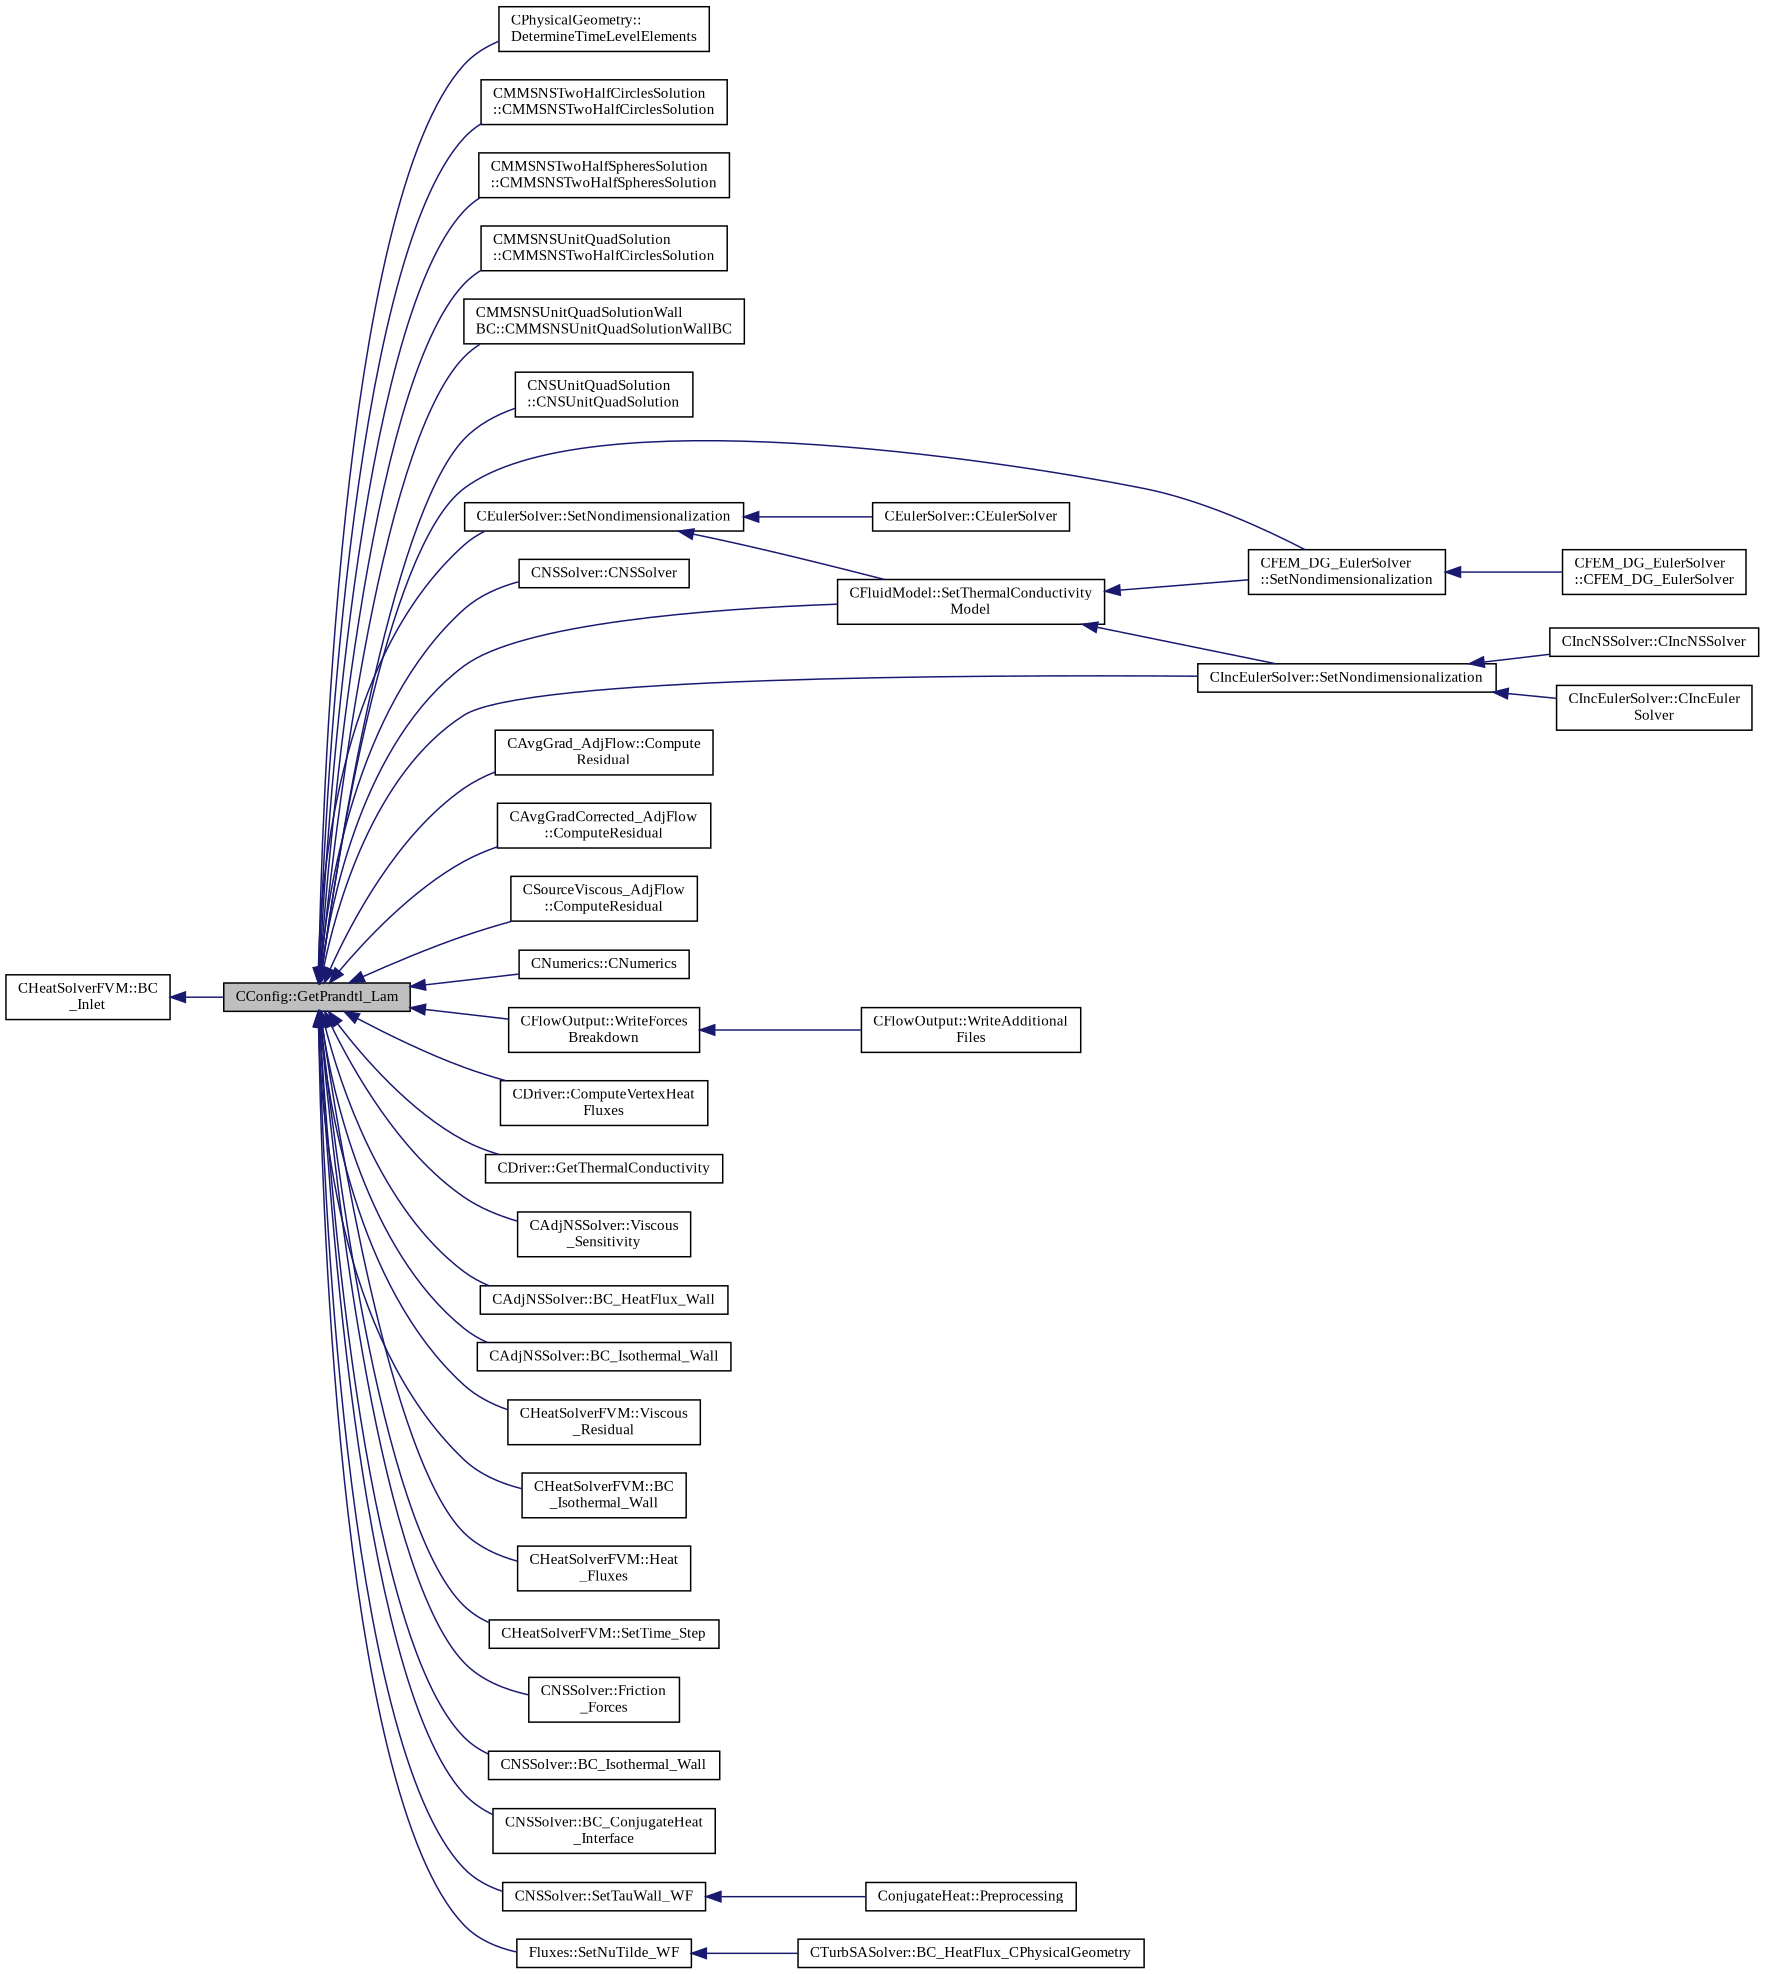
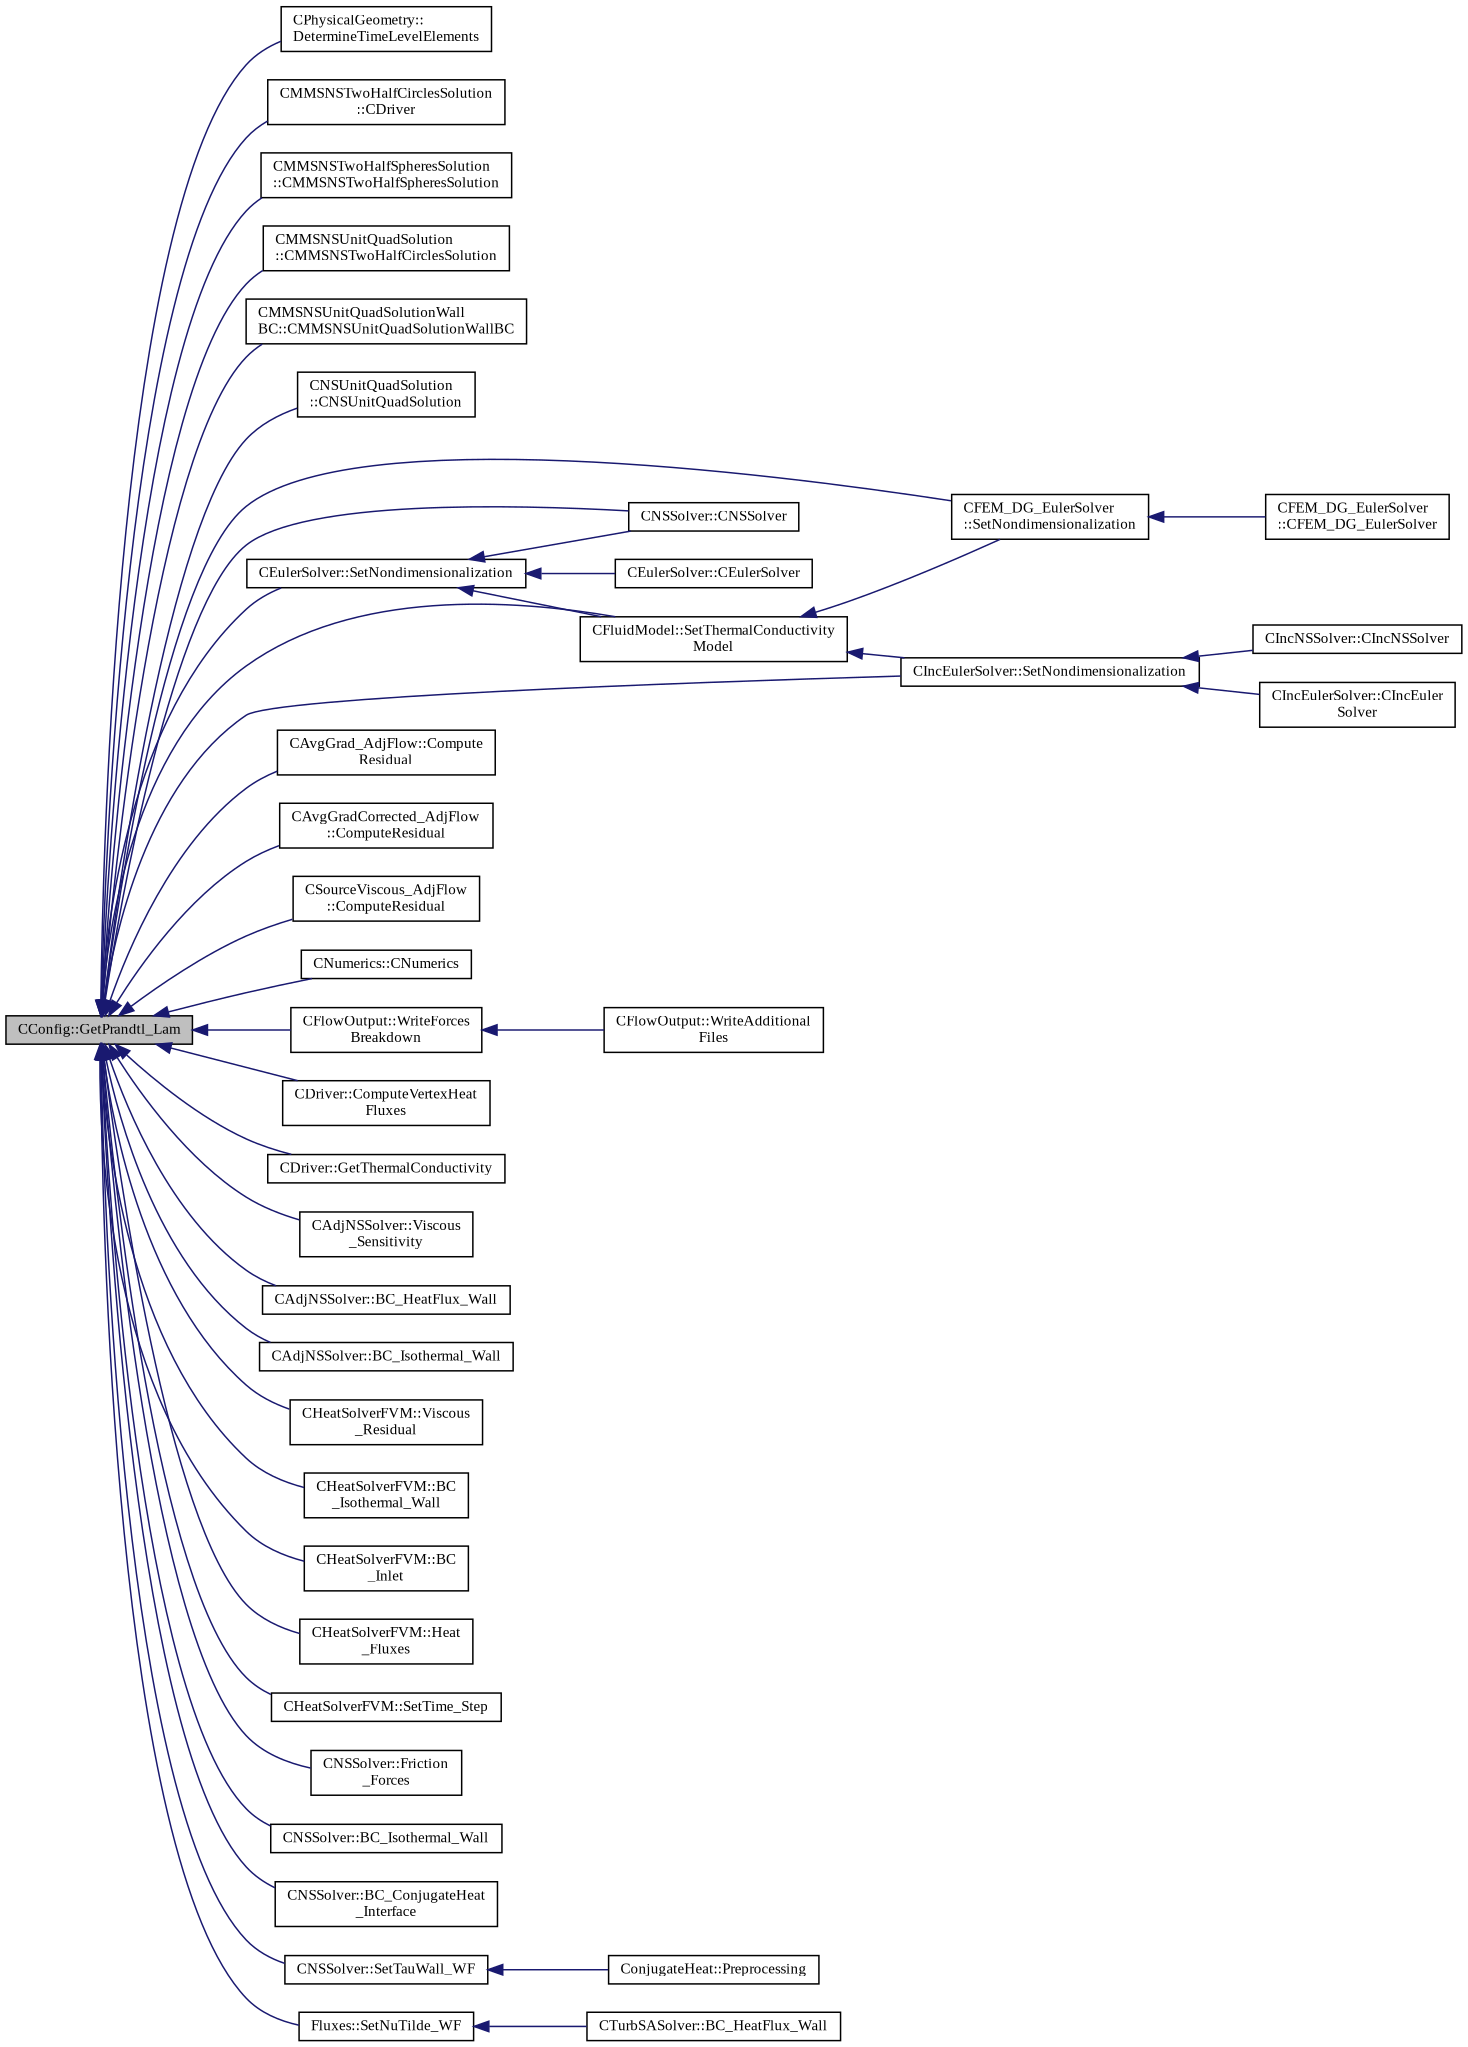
node "CMMSNSTwoHalfCirclesSolution ::CMMSNSTwoHalfCirclesSolution": label "CMMSNSTwoHalfCirclesSolution ::CMMSNSTwoHalfCirclesSolution" -> "CMMSNSTwoHalfCirclesSolution ::CDriver"
edge "CNSSolver::CNSSolver" -> "CEulerSolver::SetNondimensionalization": added
edge "CConfig::GetPrandtl_Lam" -> "CHeatSolverFVM::BC _Inlet": reversed
node "CTurbSASolver::BC_HeatFlux_CPhysicalGeometry": label "CTurbSASolver::BC_HeatFlux_CPhysicalGeometry" -> "CTurbSASolver::BC_HeatFlux_Wall"
